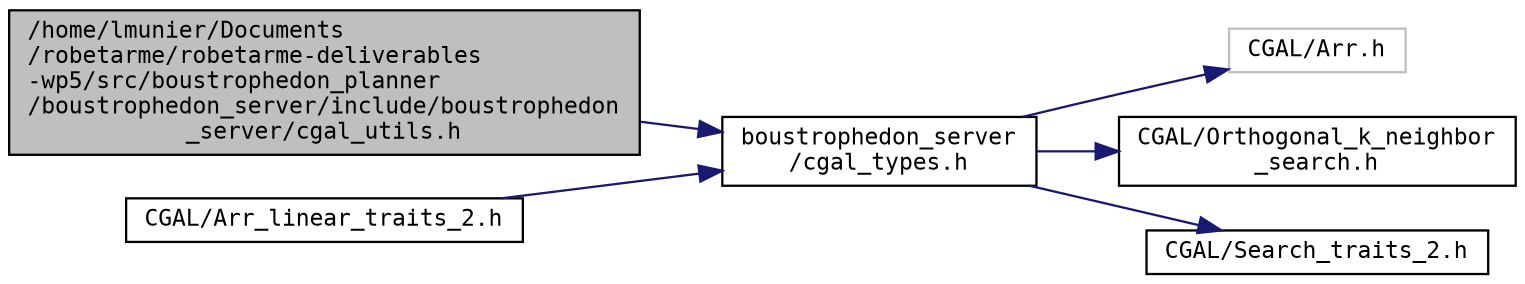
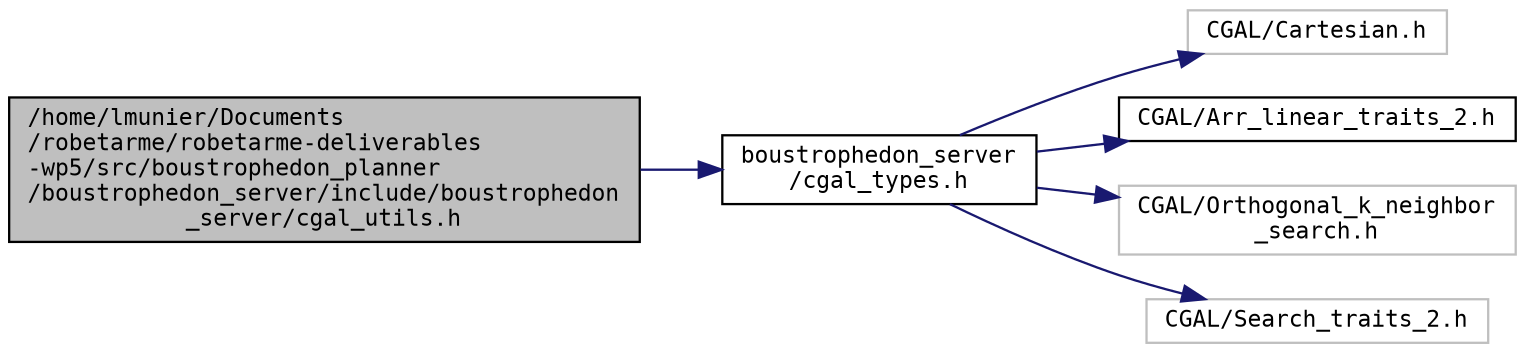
node "CGAL/Arr.h": label "CGAL/Arr.h" -> "CGAL/Cartesian.h"
node "CGAL/Orthogonal_k_neighbor _search.h": color black -> grey75
edge "CGAL/Arr_linear_traits_2.h" -> "boustrophedon_server /cgal_types.h": reversed
node "CGAL/Search_traits_2.h": color black -> grey75
